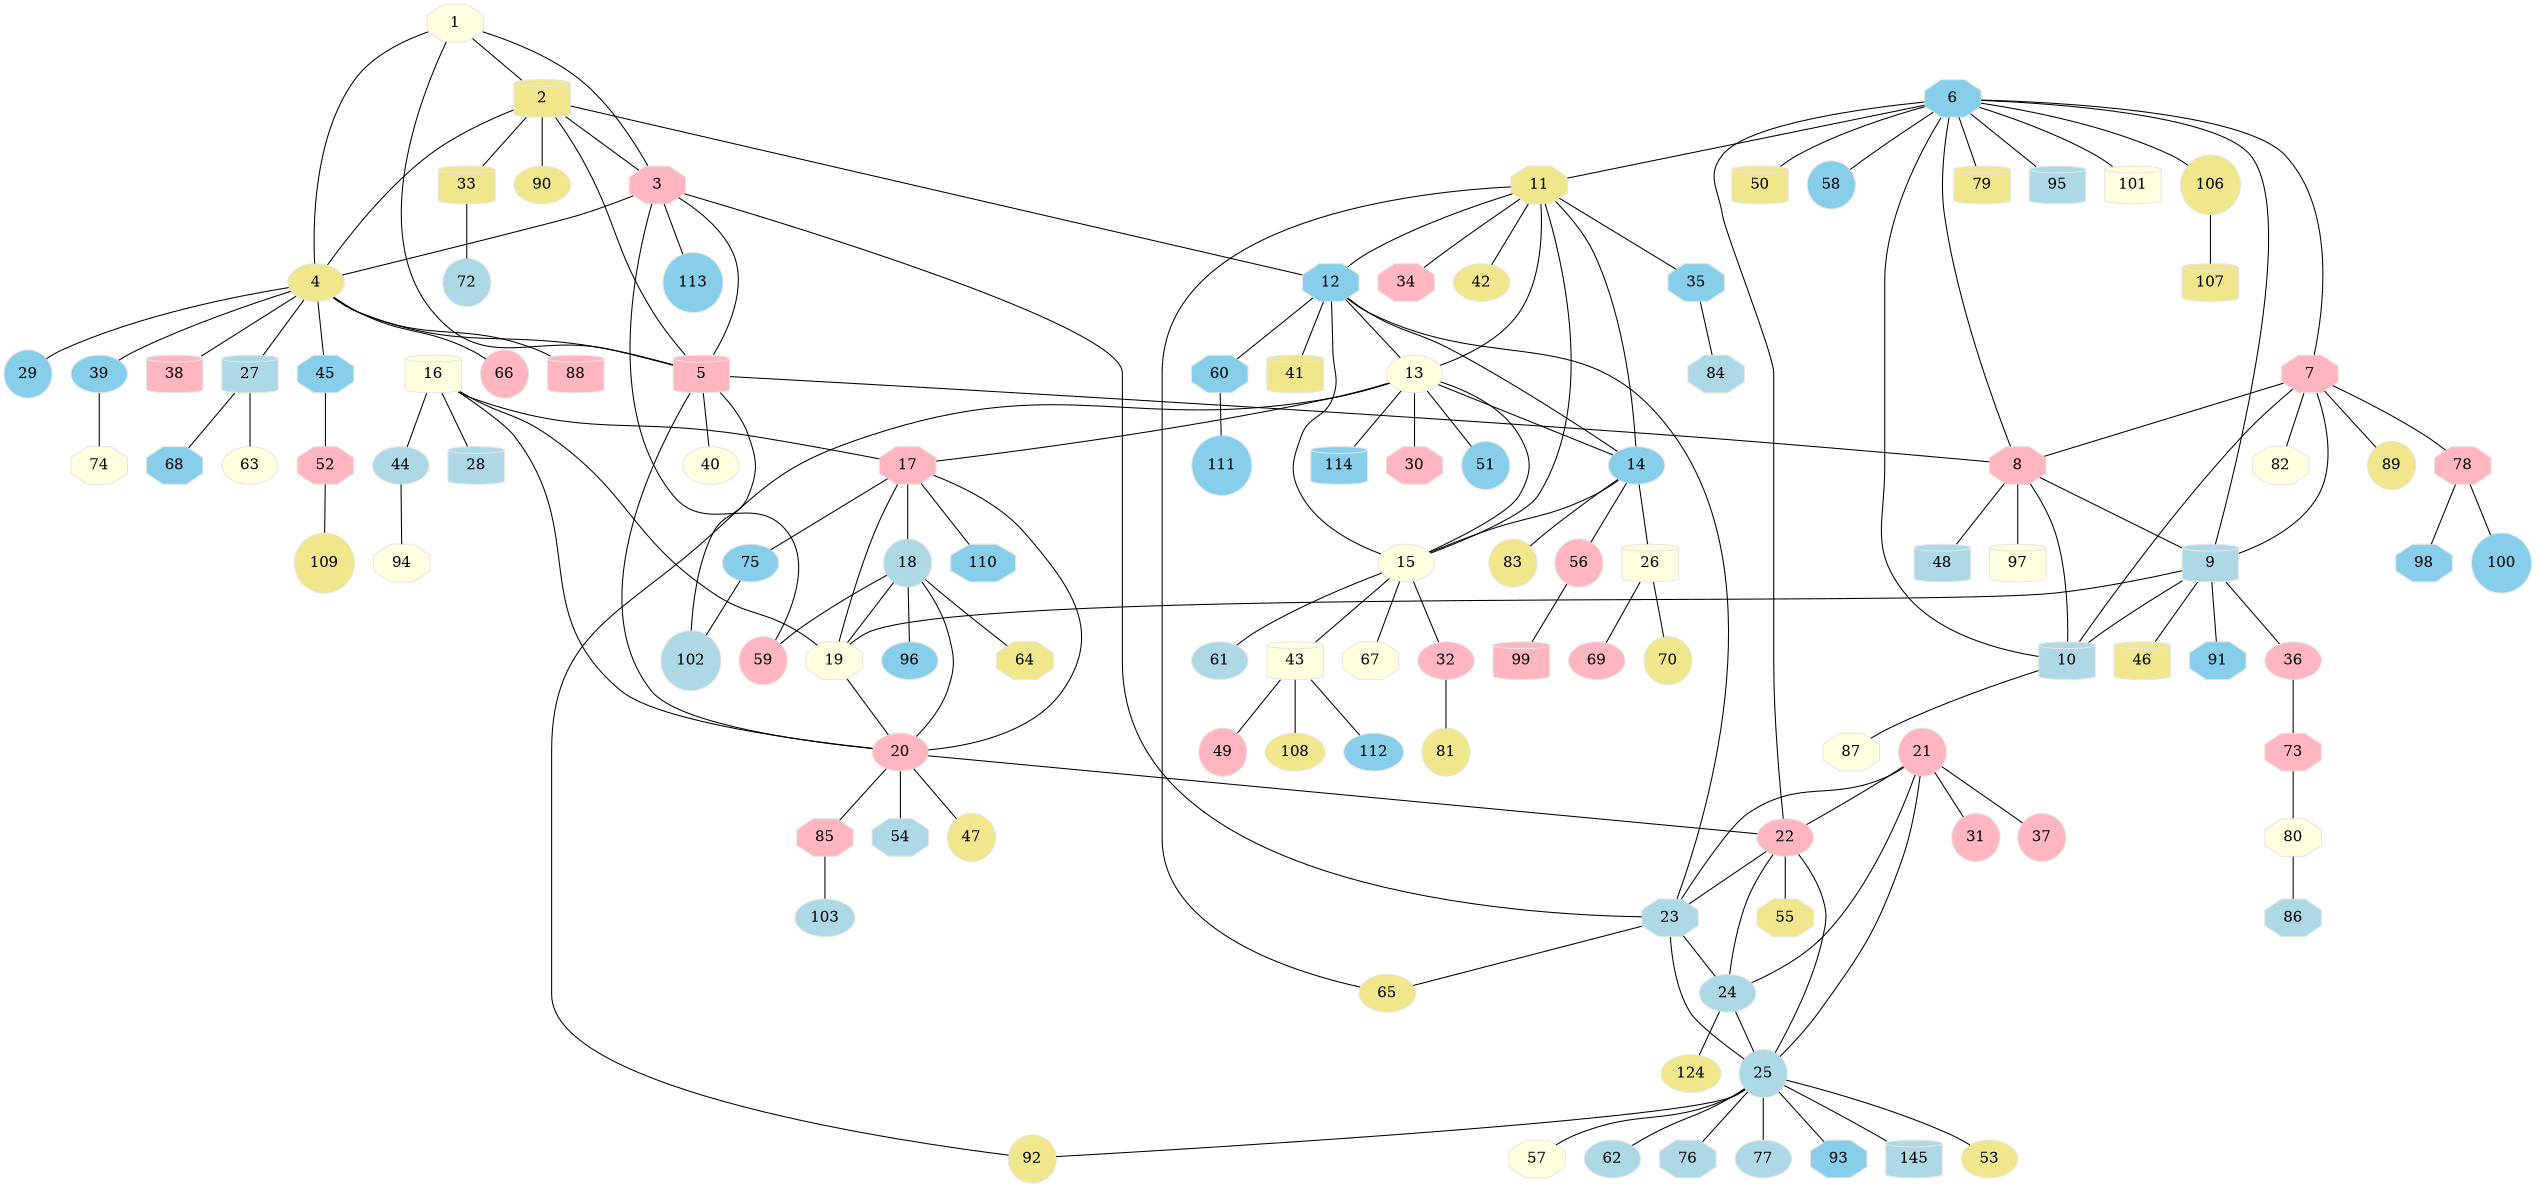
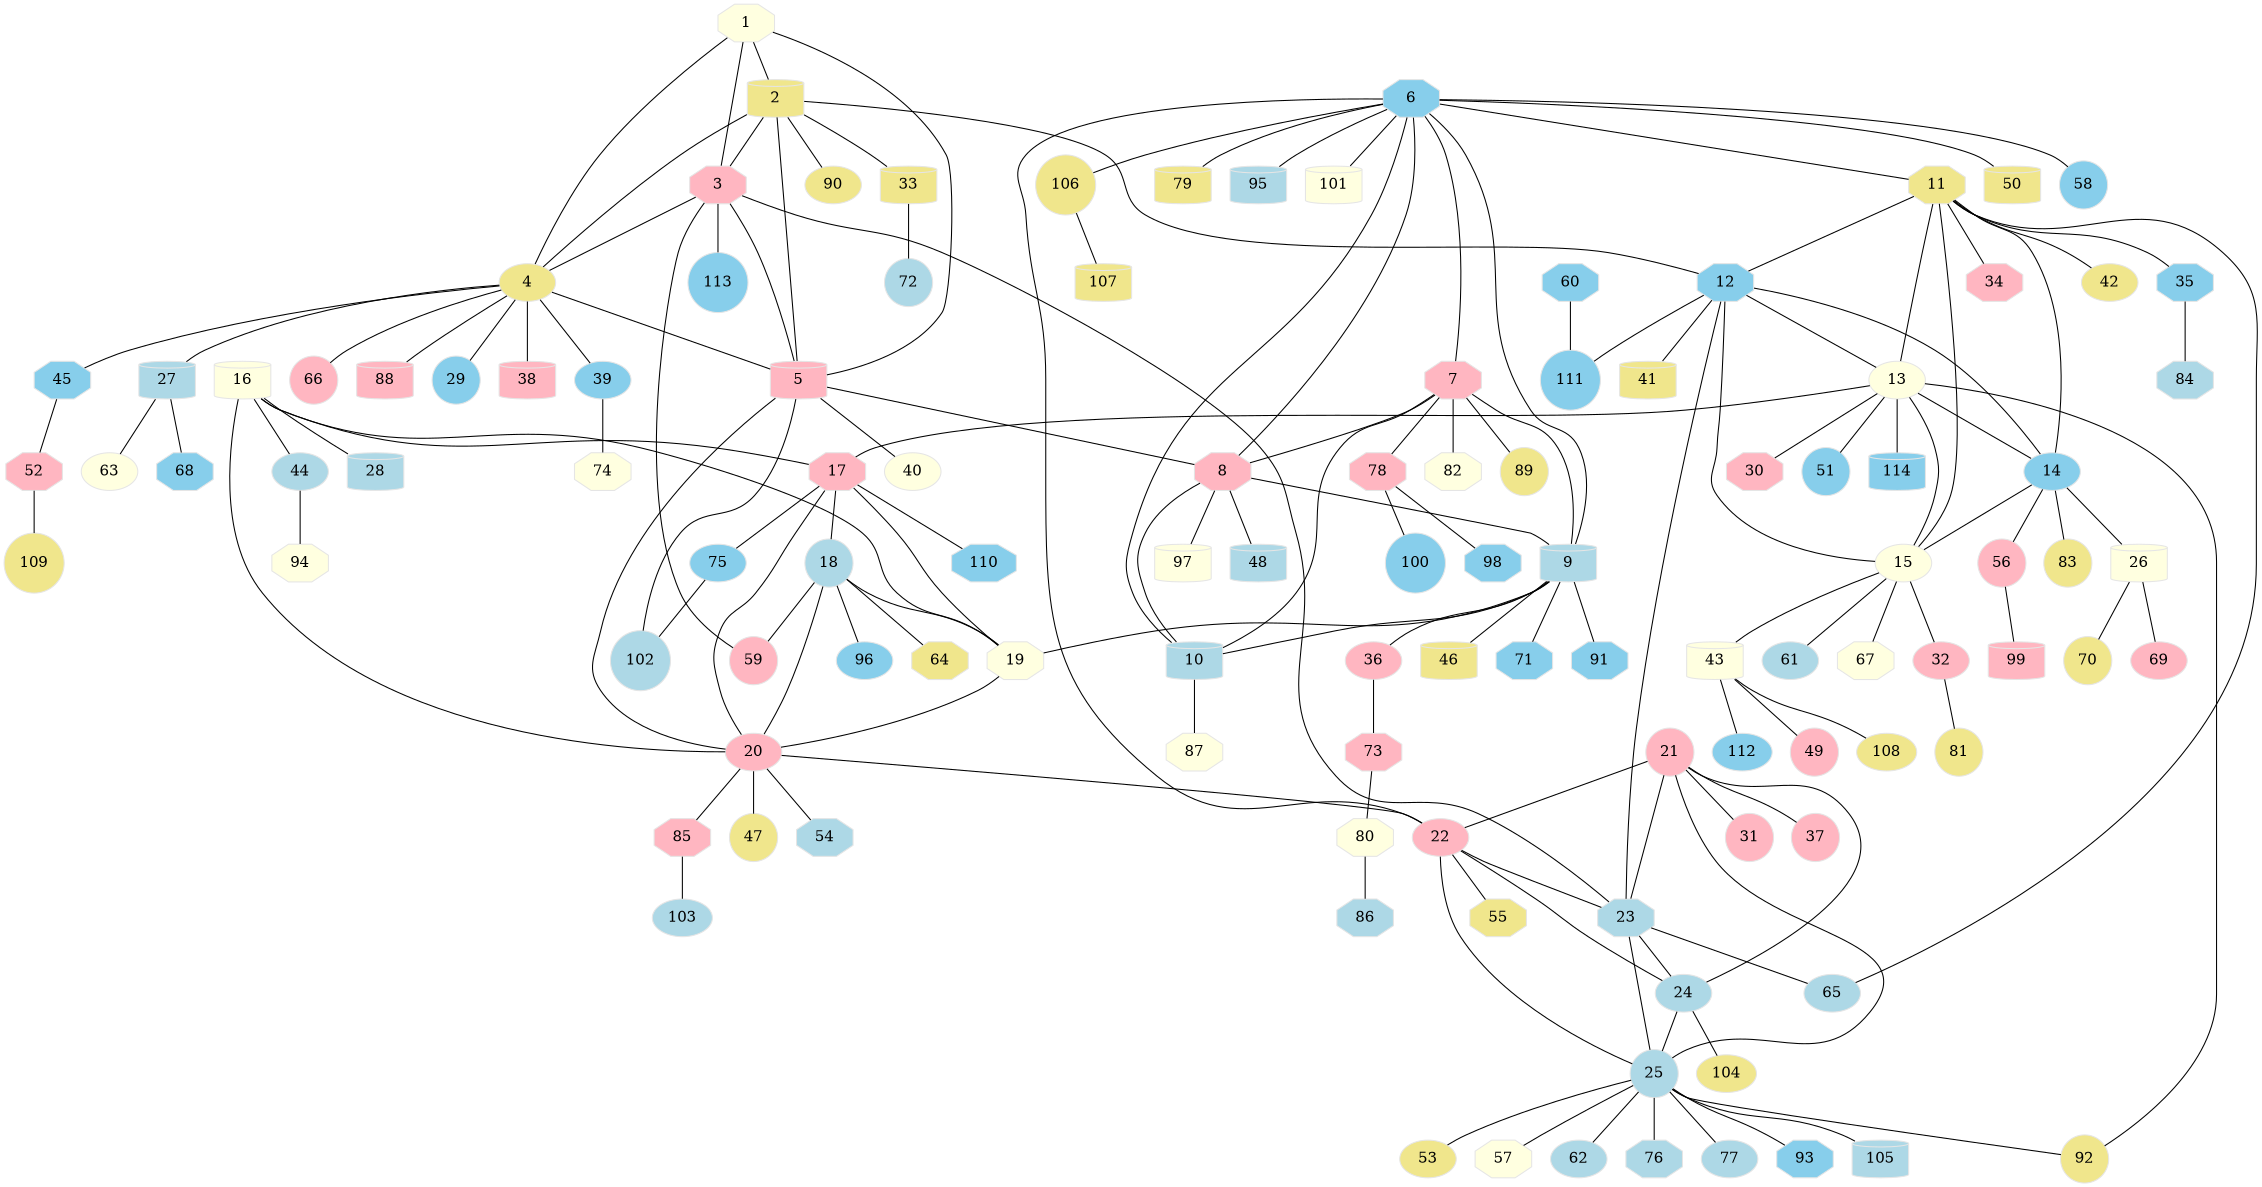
edge "12" -- "60": now "12" -- "111"
node "71": added
node "65": fillcolor khaki -> lightblue
node "124": label "124" -> "104"
node "145": label "145" -> "105"
